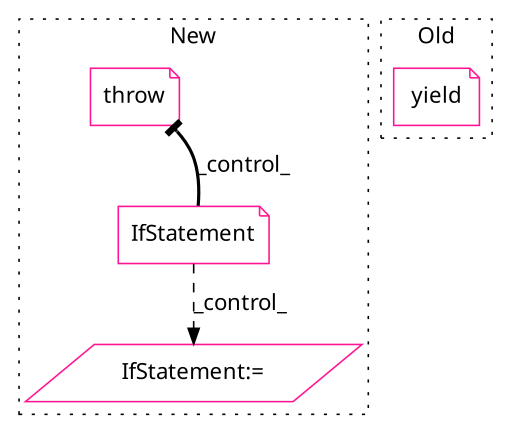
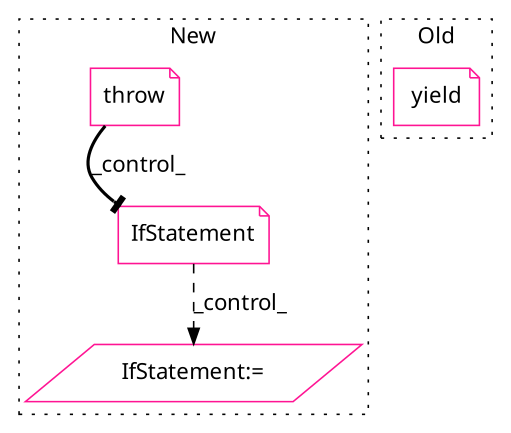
edge "IfStatement" -> "throw": reversed
